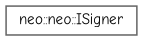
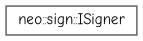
node "neo::neo::ISigner": label "neo::neo::ISigner" -> "neo::sign::ISigner"
